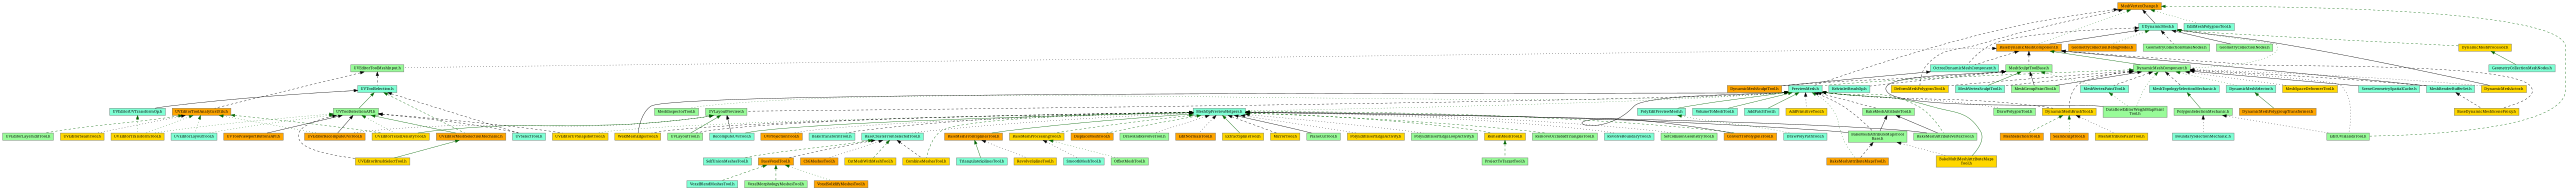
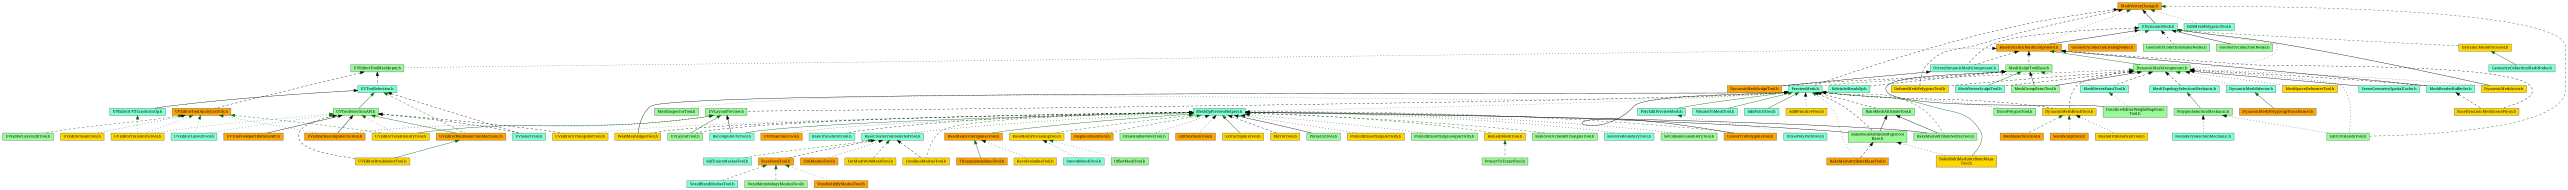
edge "DataflowEditorWeightMapPaint Tool.h" -> "DynamicMeshComponent.h": removed
node "TriangulateSplinesTool.h": fillcolor aquamarine -> orange
